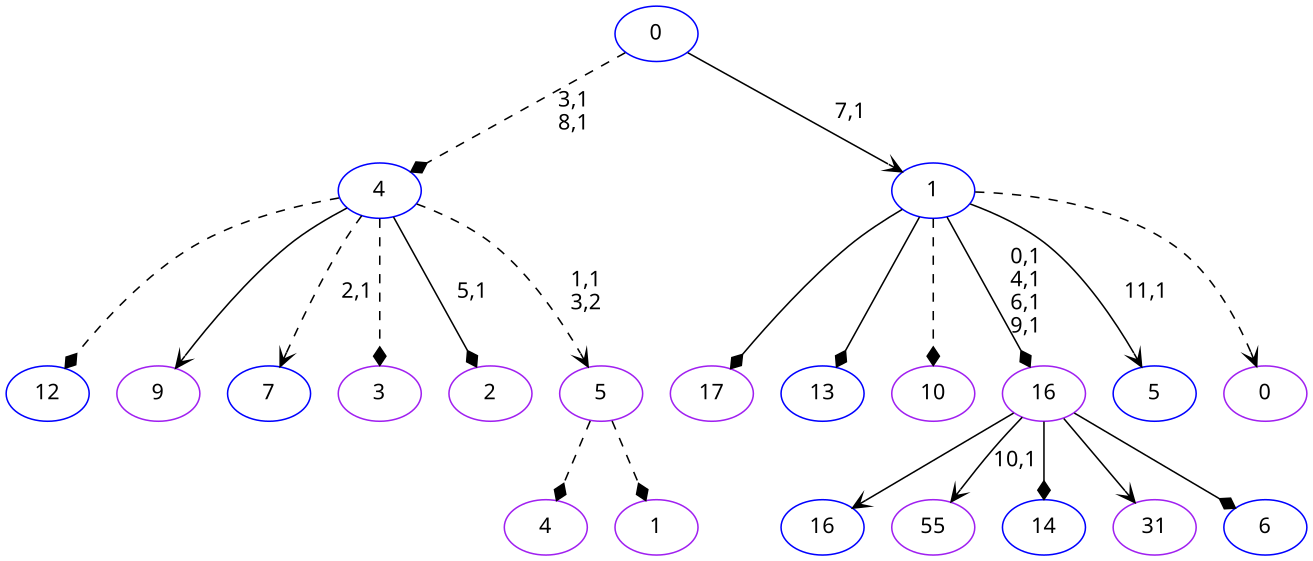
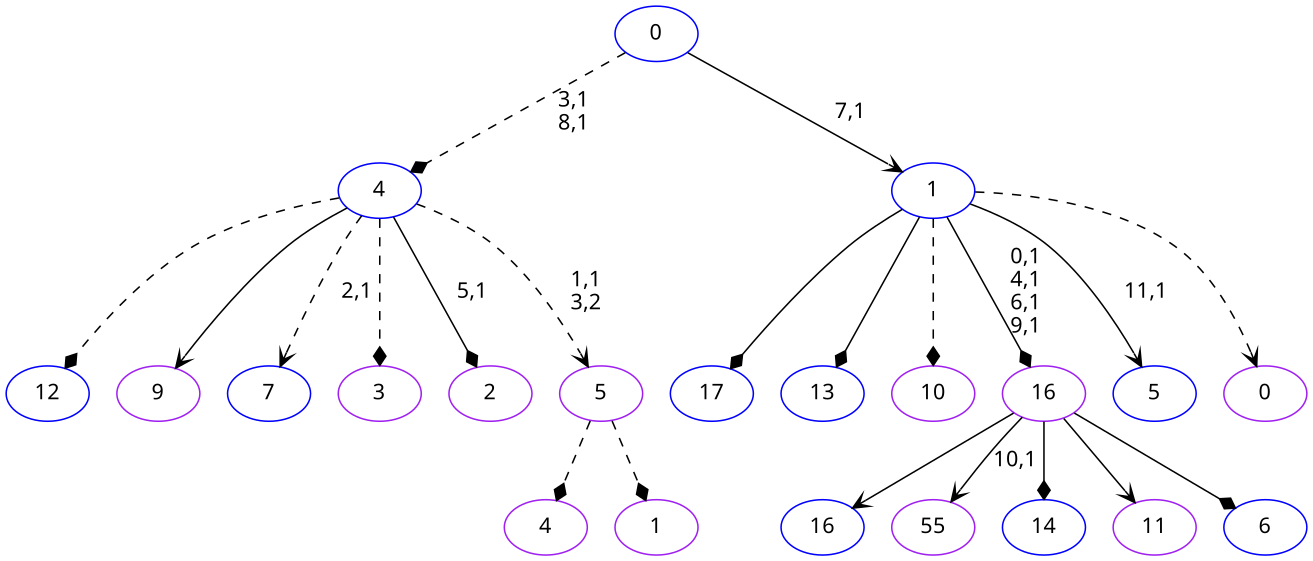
node "17": color purple -> blue
node "31": label "31" -> "11"
